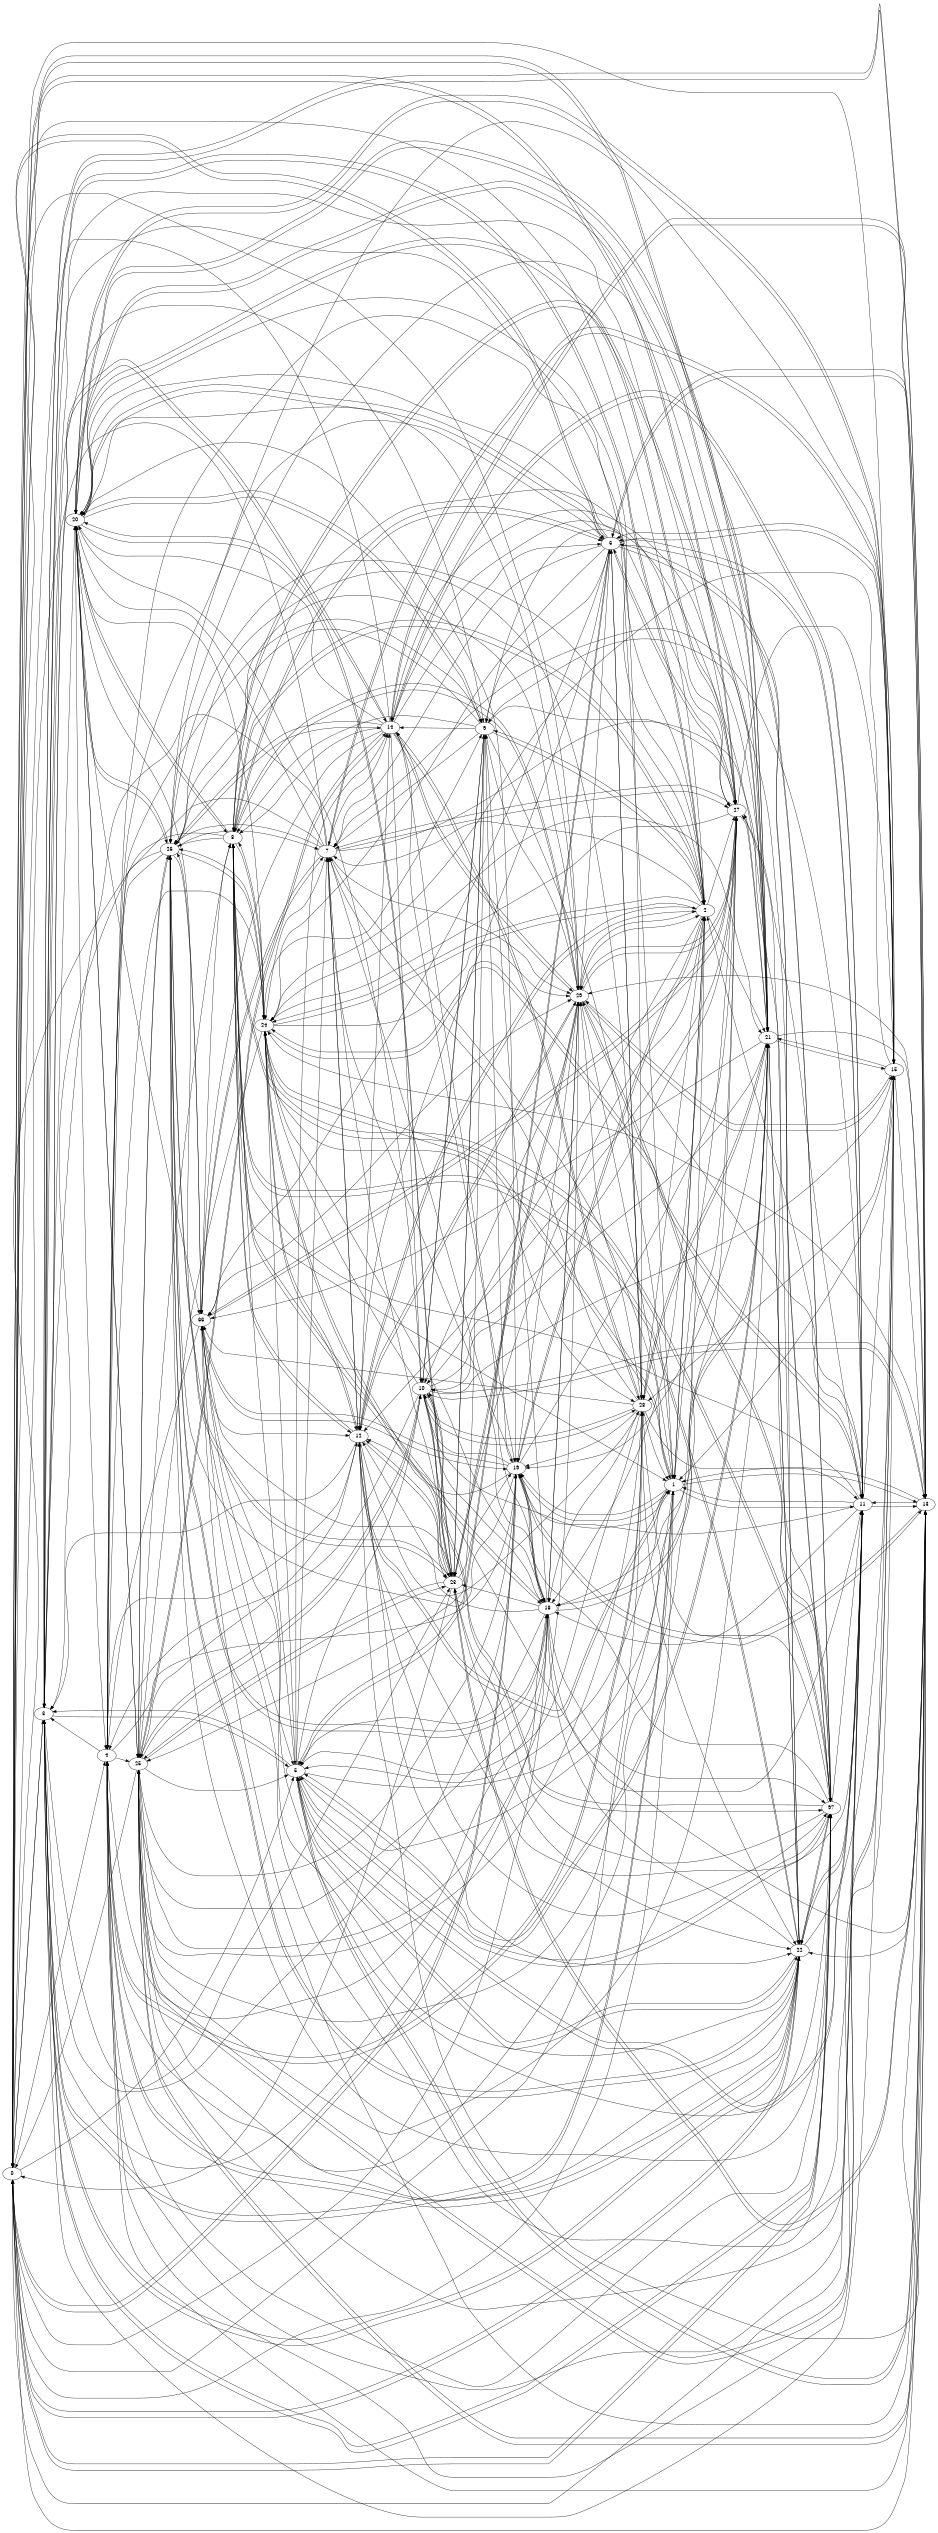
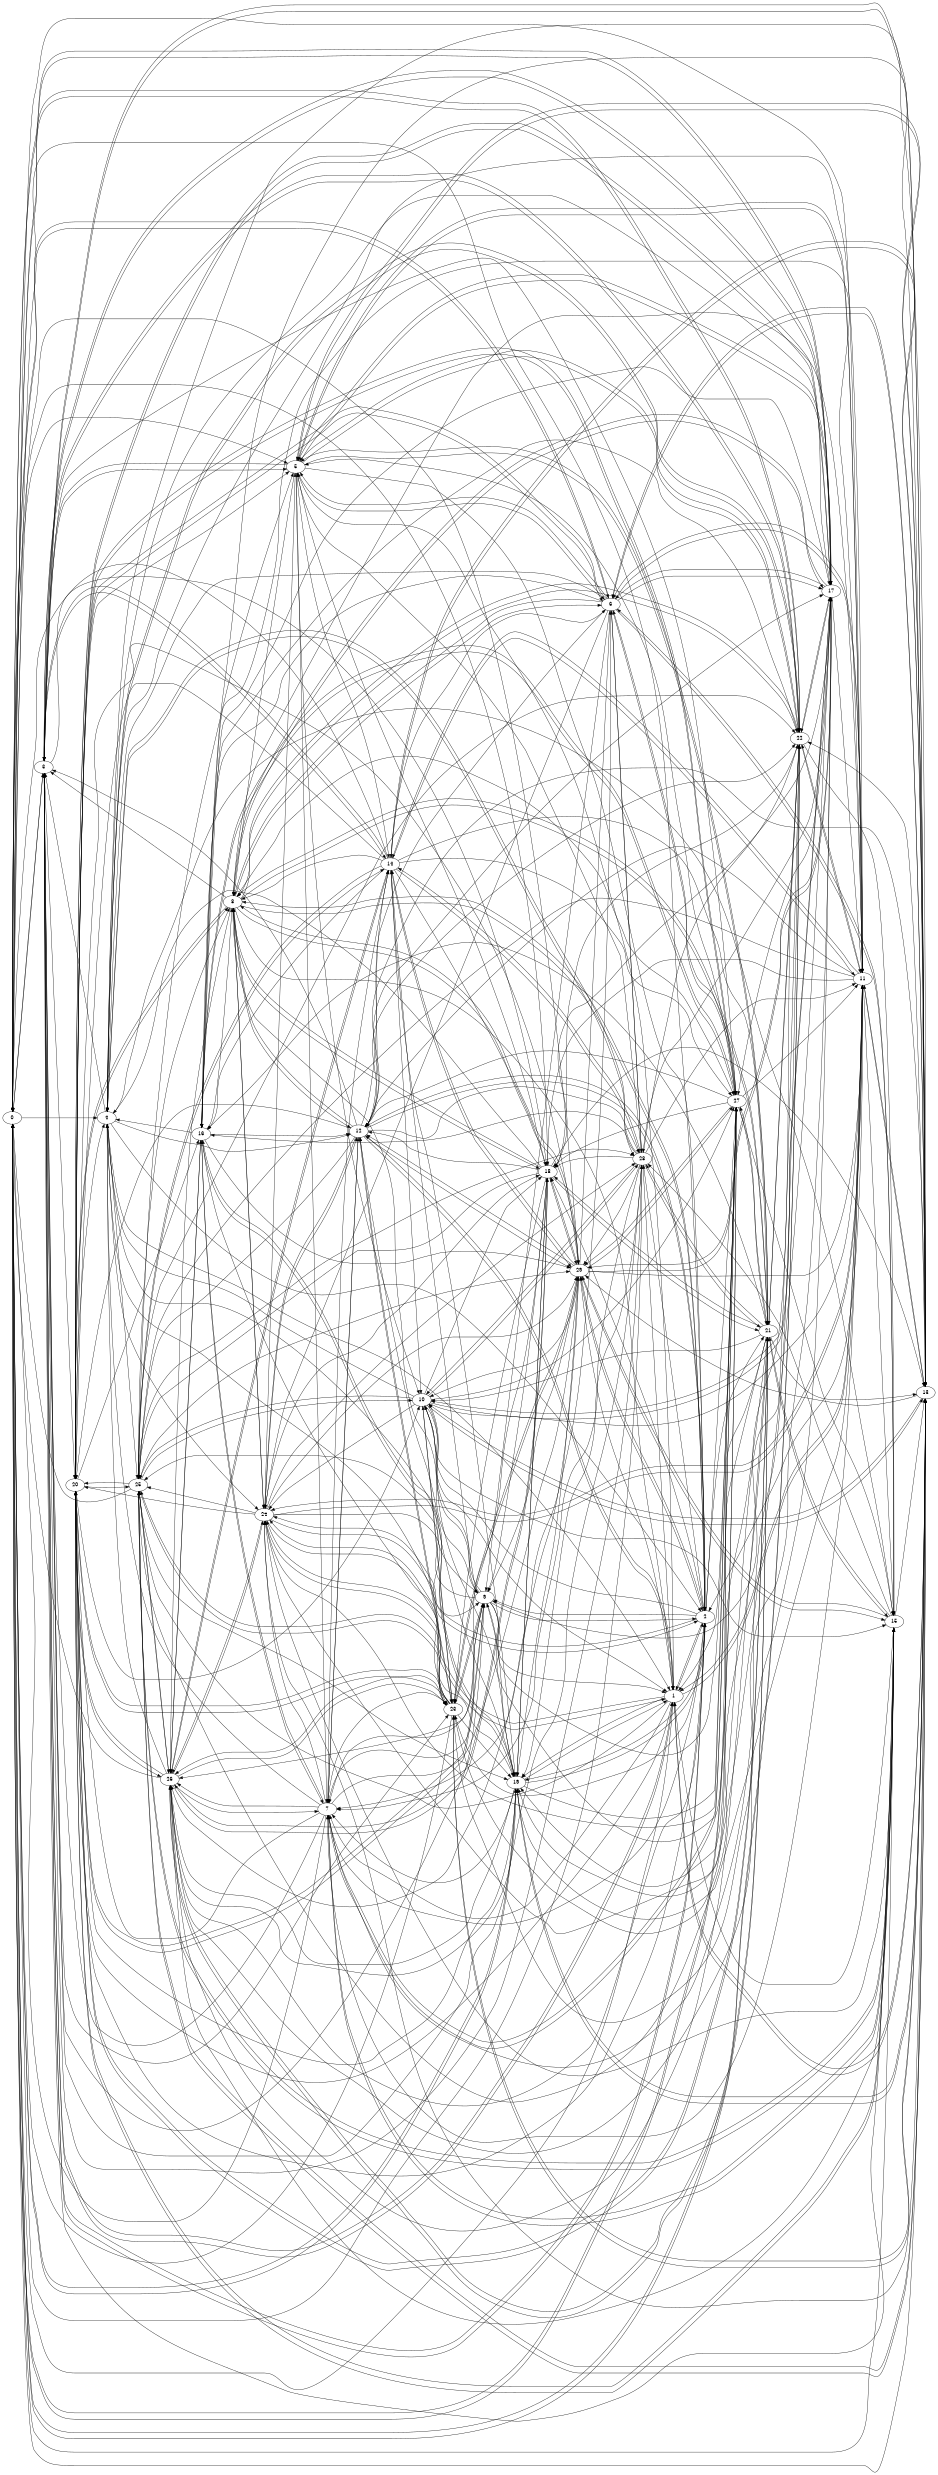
edge "12" -> "20": added
node "66": label "66" -> "16"
node "97": label "97" -> "17"
